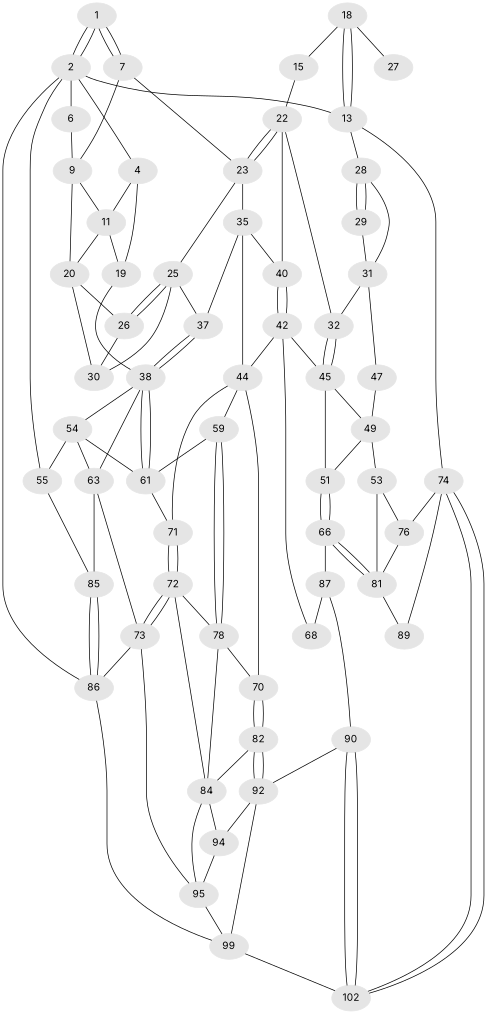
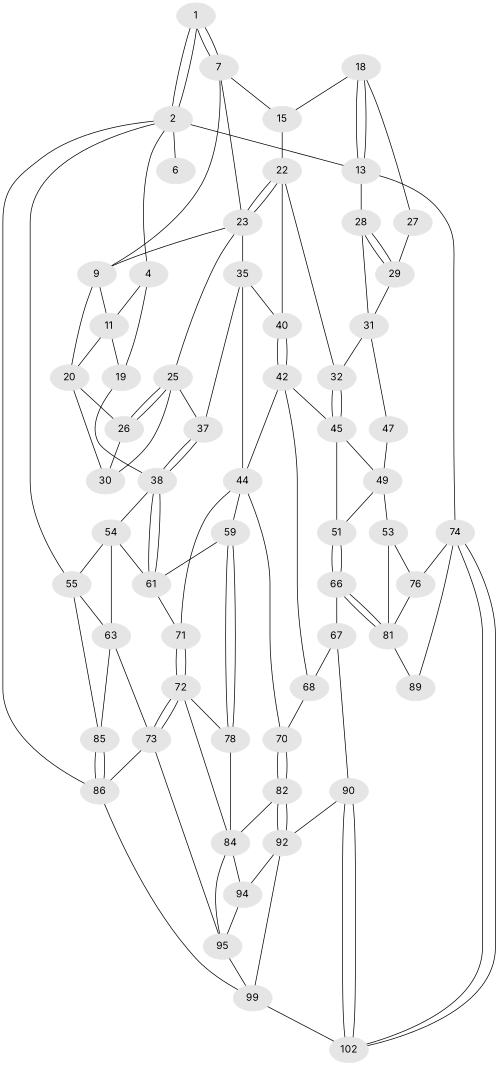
edge "7" -- "15": added
edge "6" -- "9": now "23" -- "9"
edge "27" -- "29": added
edge "38" -- "63": now "55" -- "63"
node "87": label "87" -> "67"
edge "78" -- "70": now "68" -- "70"
